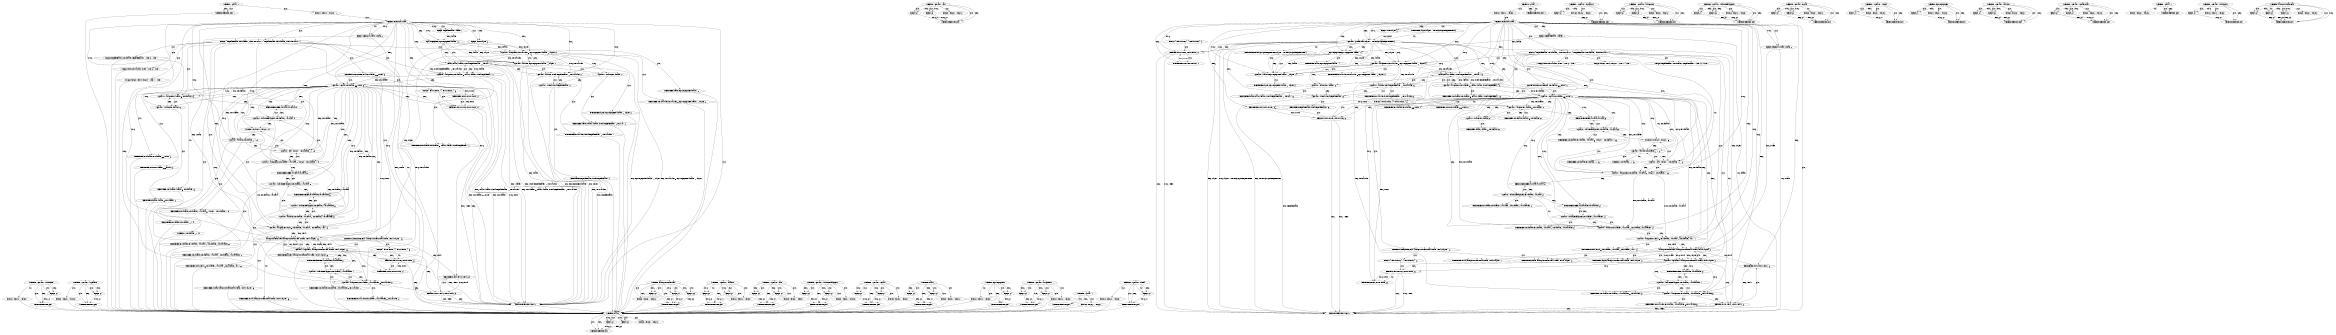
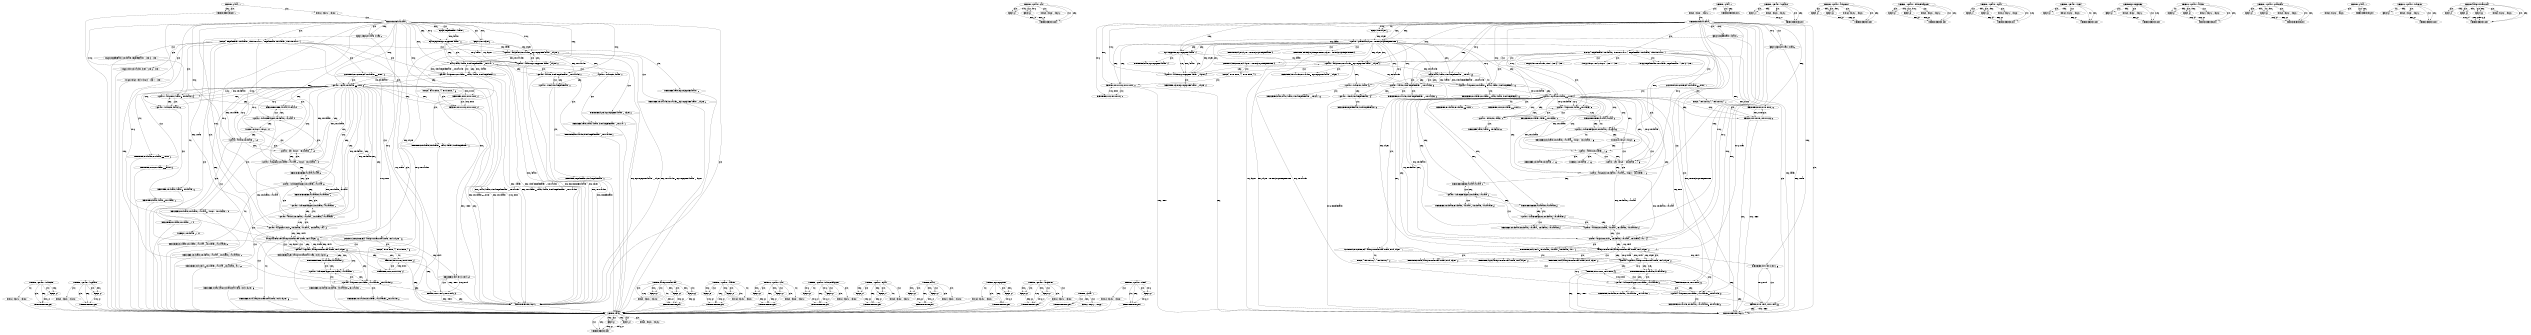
edge "(IDENTIFIER,nbytes,nbytes > LEVEL_3_MAX_HEADER_LEN)" -> "(<operator>.greaterThan,nbytes > LEVEL_3_MAX_HEADER_LEN)": reversed
node "(CONTROL_STRUCTURE,IF,if (nbytes > LEVEL_3_MAX_HEADER_LEN))": added
